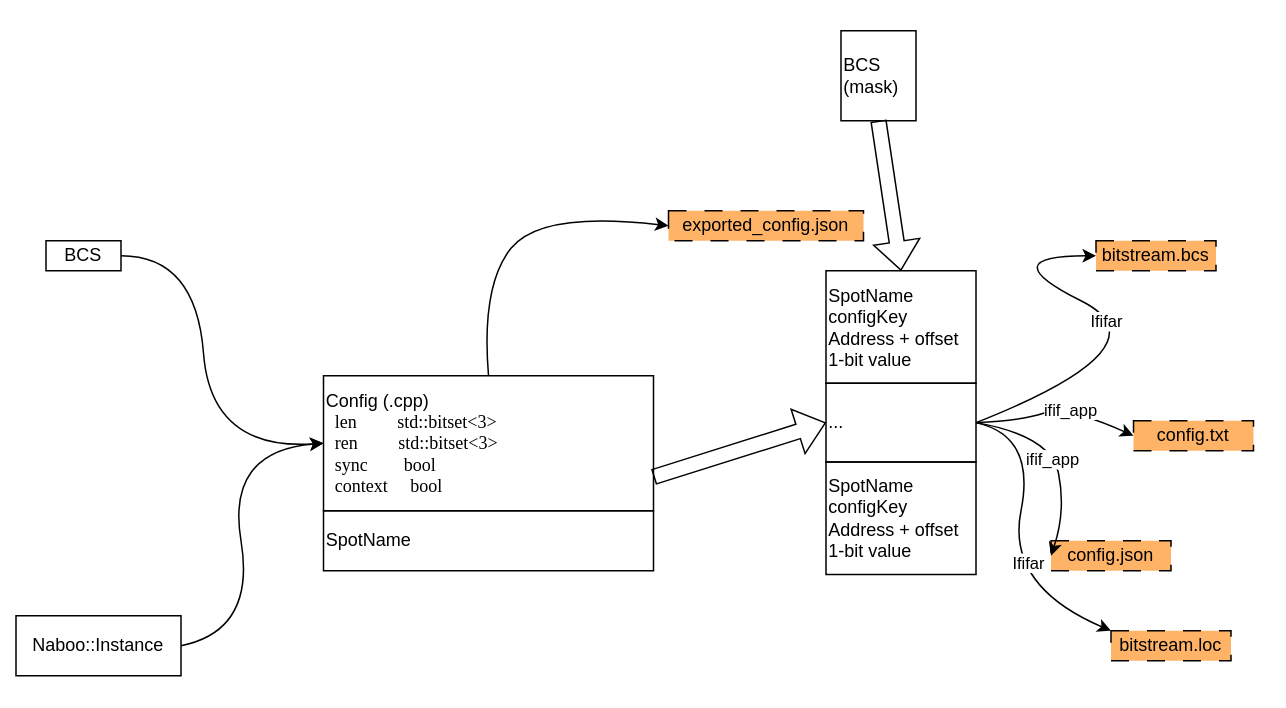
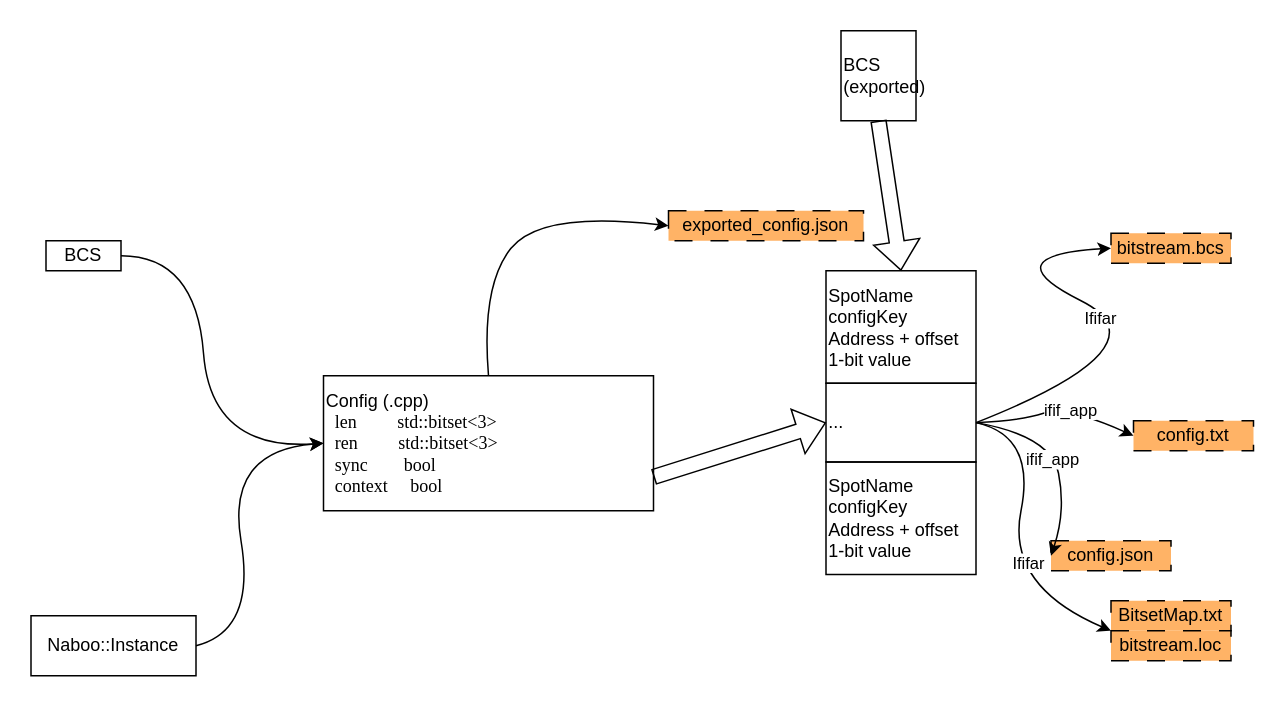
node "BCS (mask)": label "BCS (mask)" -> "BCS (exported)"
node "bitstream.bcs": moved (1156, 256) -> (1171, 248)
node "SpotName": removed
node "BitsetMap.txt": added
node "Naboo::Instance": moved (98, 646) -> (113, 646)
